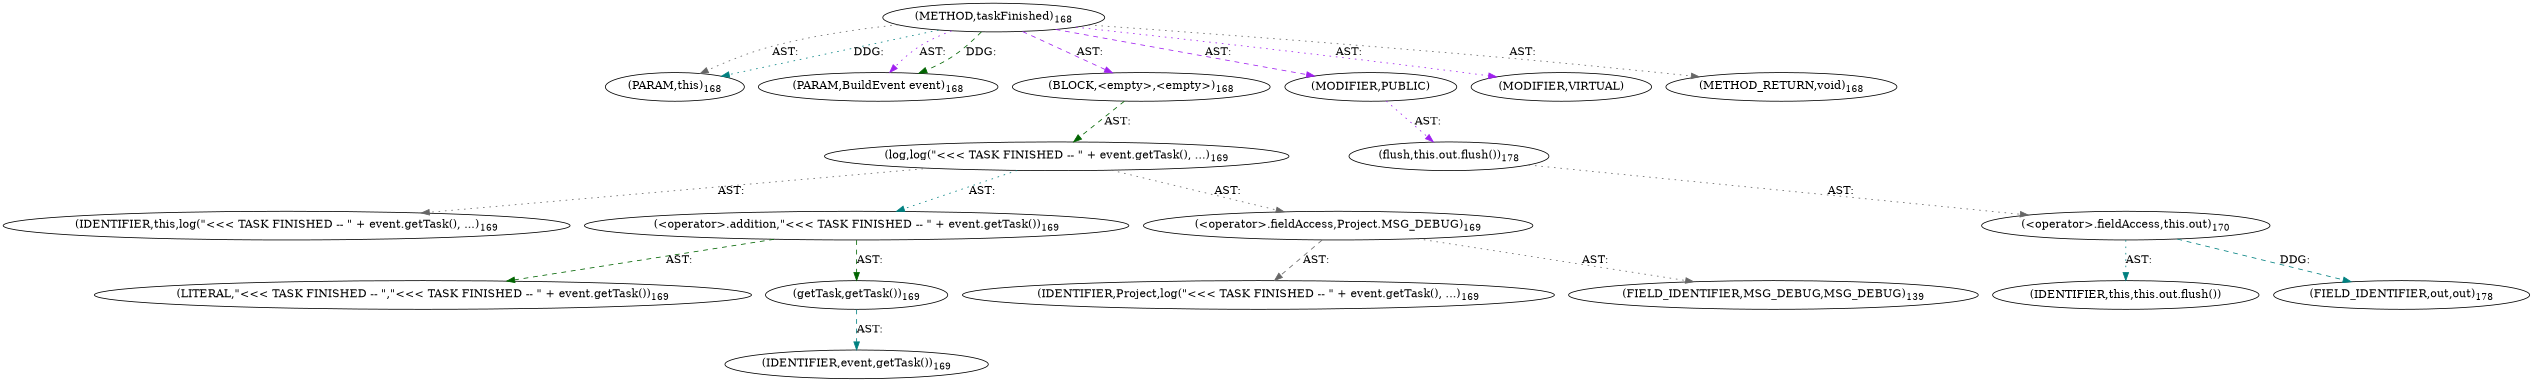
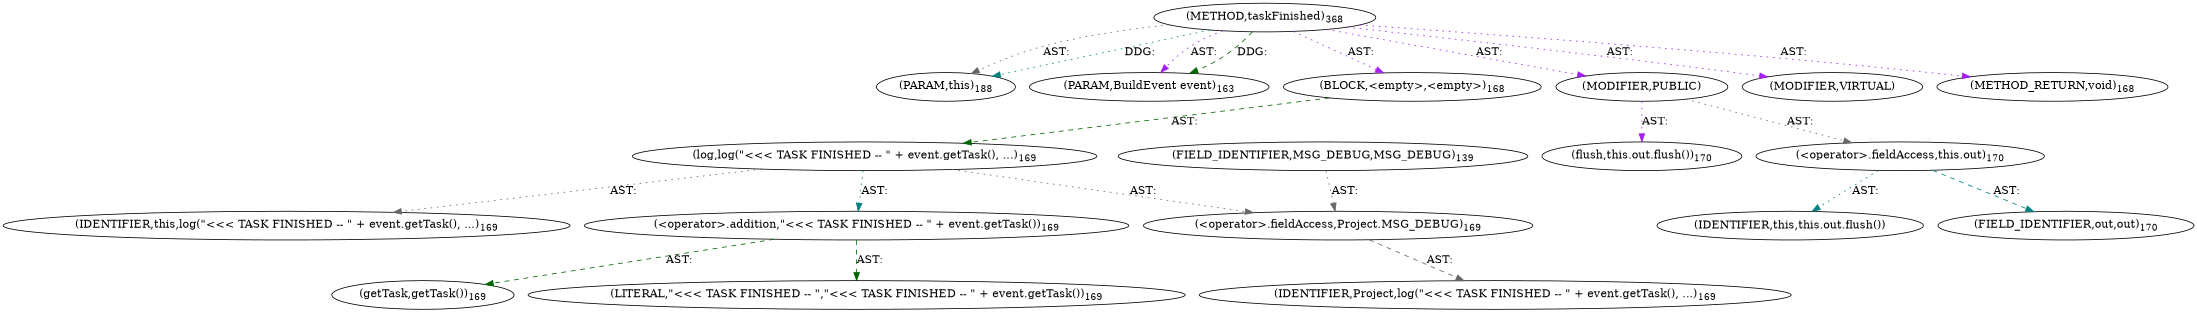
node "(METHOD,taskFinished)": text "168" -> "368"
edge "(METHOD,taskFinished)" -> "(METHOD_RETURN,void)": color gray40 -> purple
edge "(METHOD,taskFinished)" -> "(BLOCK,<empty>,<empty>)": style dashed -> dotted
edge "(METHOD,taskFinished)" -> "(MODIFIER,PUBLIC)": style dashed -> dotted
node "(PARAM,this)": text "168" -> "188"
node "(PARAM,BuildEvent event)": text "168" -> "163"
node "(flush,this.out.flush())": text "178" -> "170"
edge "(flush,this.out.flush())" -> "(<operator>.fieldAccess,this.out)": now "(MODIFIER,PUBLIC)" -> "(<operator>.fieldAccess,this.out)"
edge "(<operator>.fieldAccess,Project.MSG_DEBUG)" -> "(FIELD_IDENTIFIER,MSG_DEBUG,MSG_DEBUG)": reversed
edge "(<operator>.fieldAccess,this.out)" -> "(FIELD_IDENTIFIER,out,out)": label "DDG: " -> "AST: "
node "(FIELD_IDENTIFIER,out,out)": text "178" -> "170"
node "(IDENTIFIER,event,getTask())": removed
